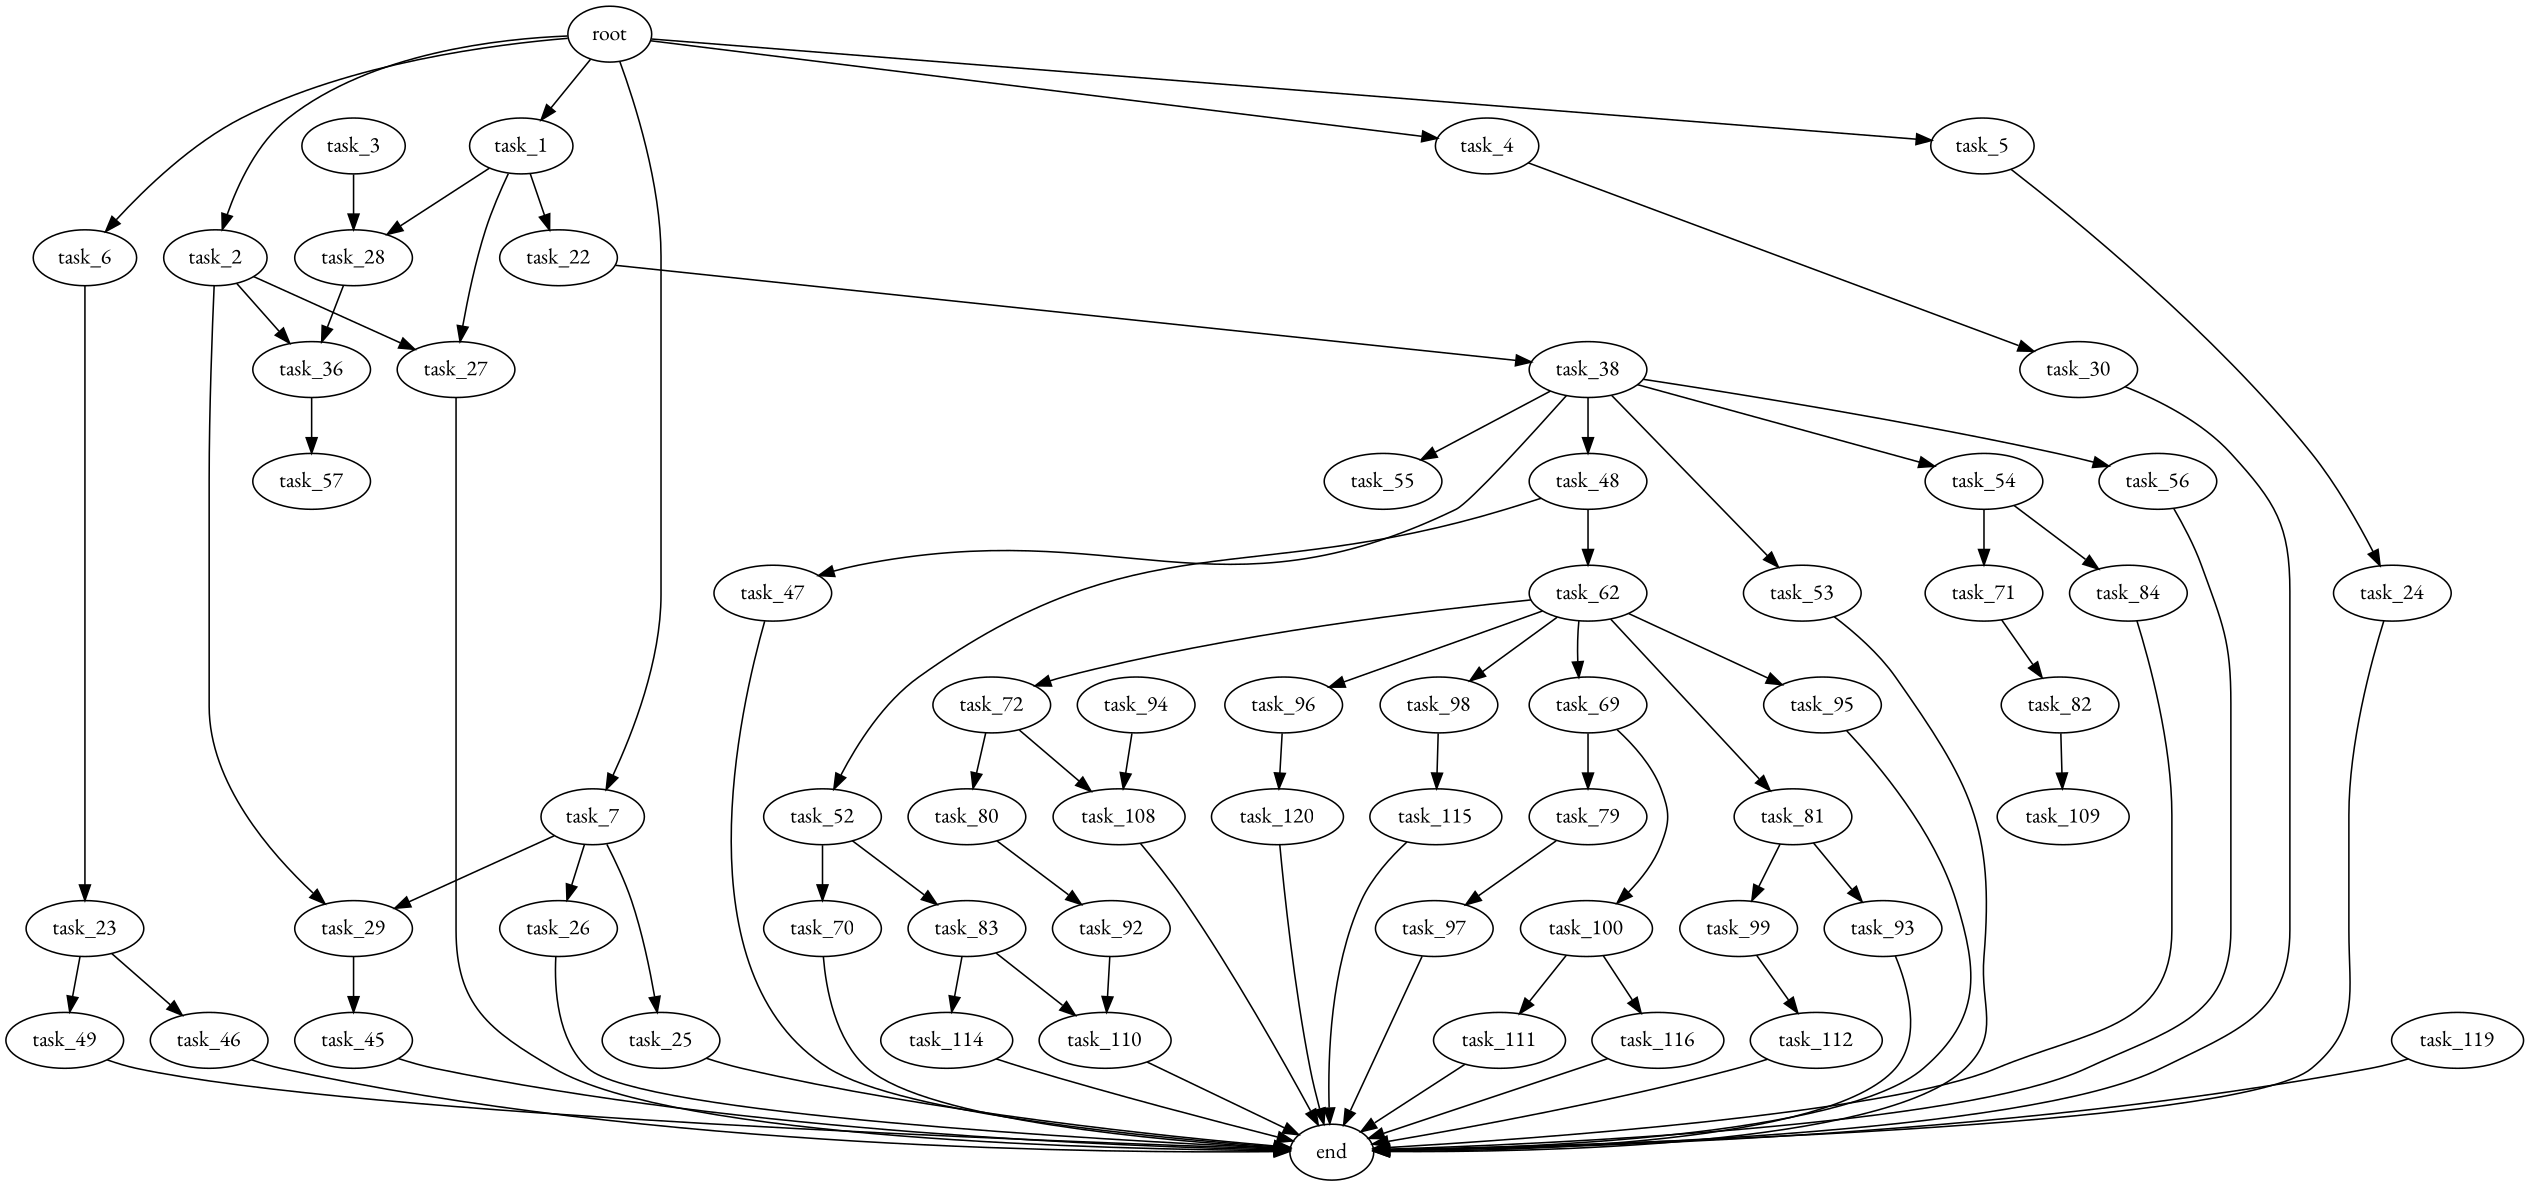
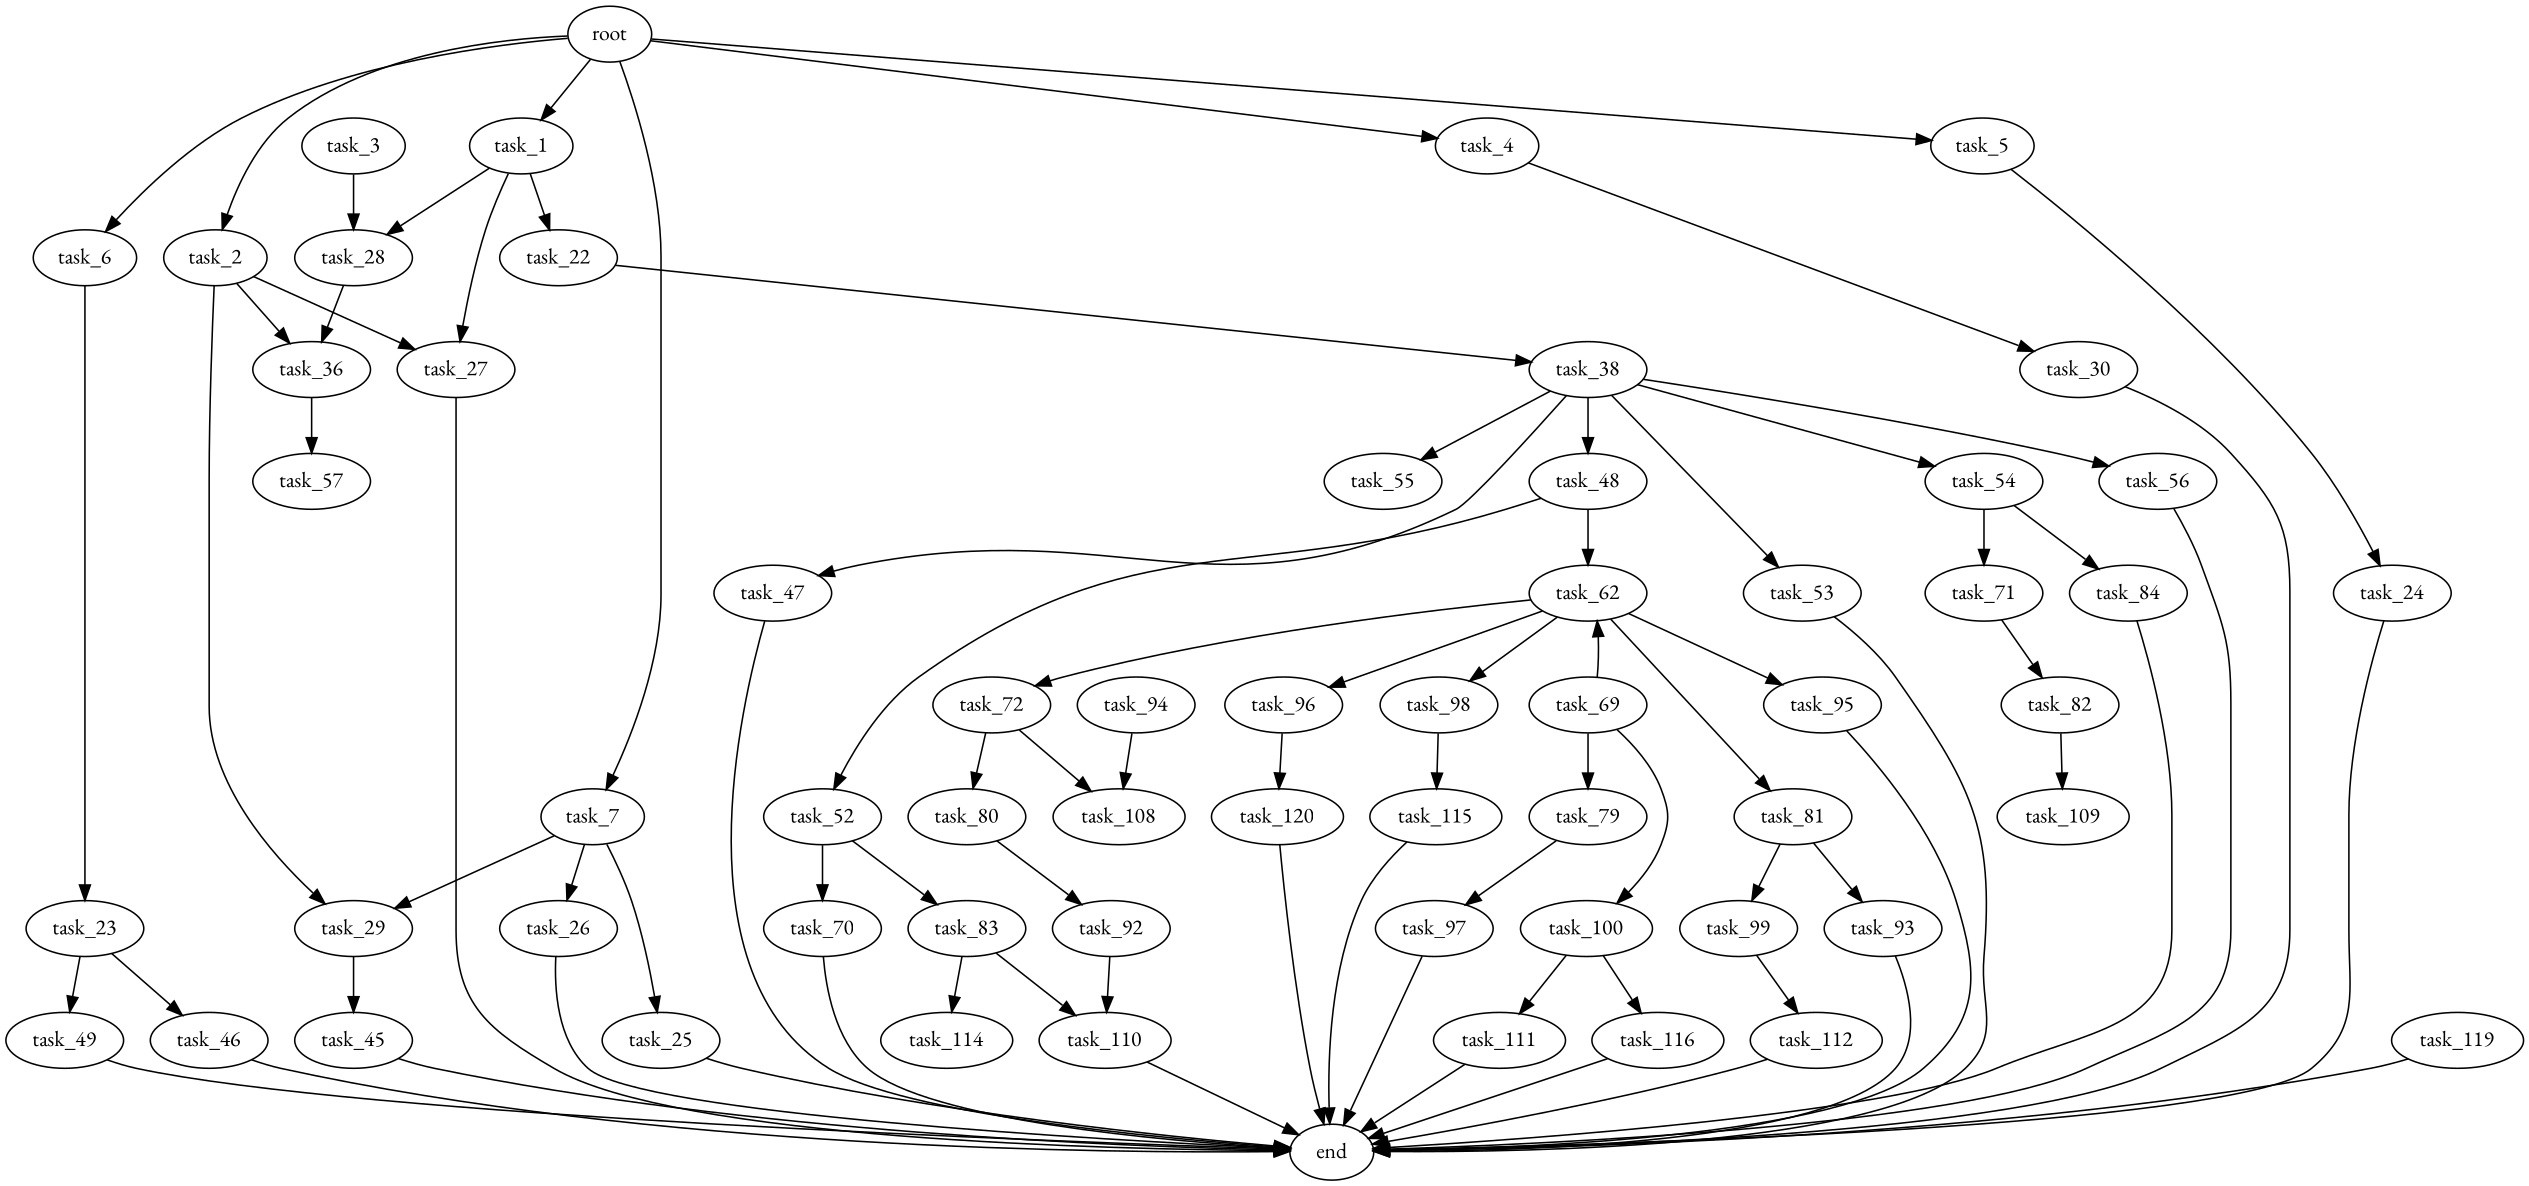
edge "task_62" -> "task_69": reversed
edge "task_108" -> "end": removed
edge "task_114" -> "end": removed
